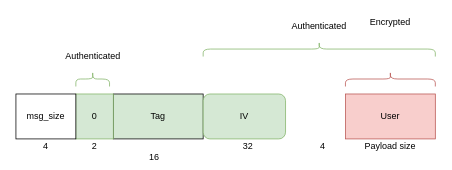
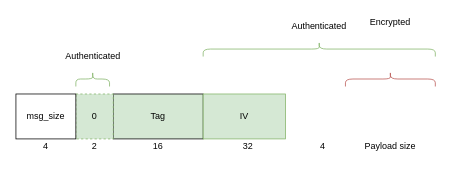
node "0": style solid -> dashed
node "IV": shape rounded rectangle -> rectangle
node "User": removed
node "16": moved (154, 158) -> (158, 147)
